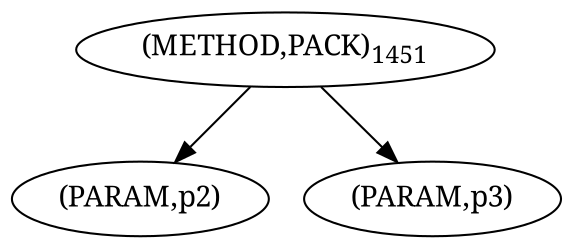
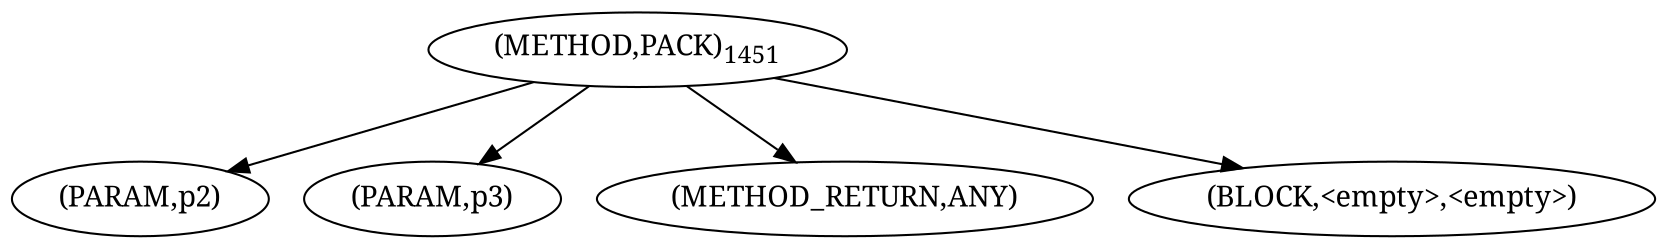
node "(METHOD_RETURN,ANY)": added
node "(BLOCK,<empty>,<empty>)": added
